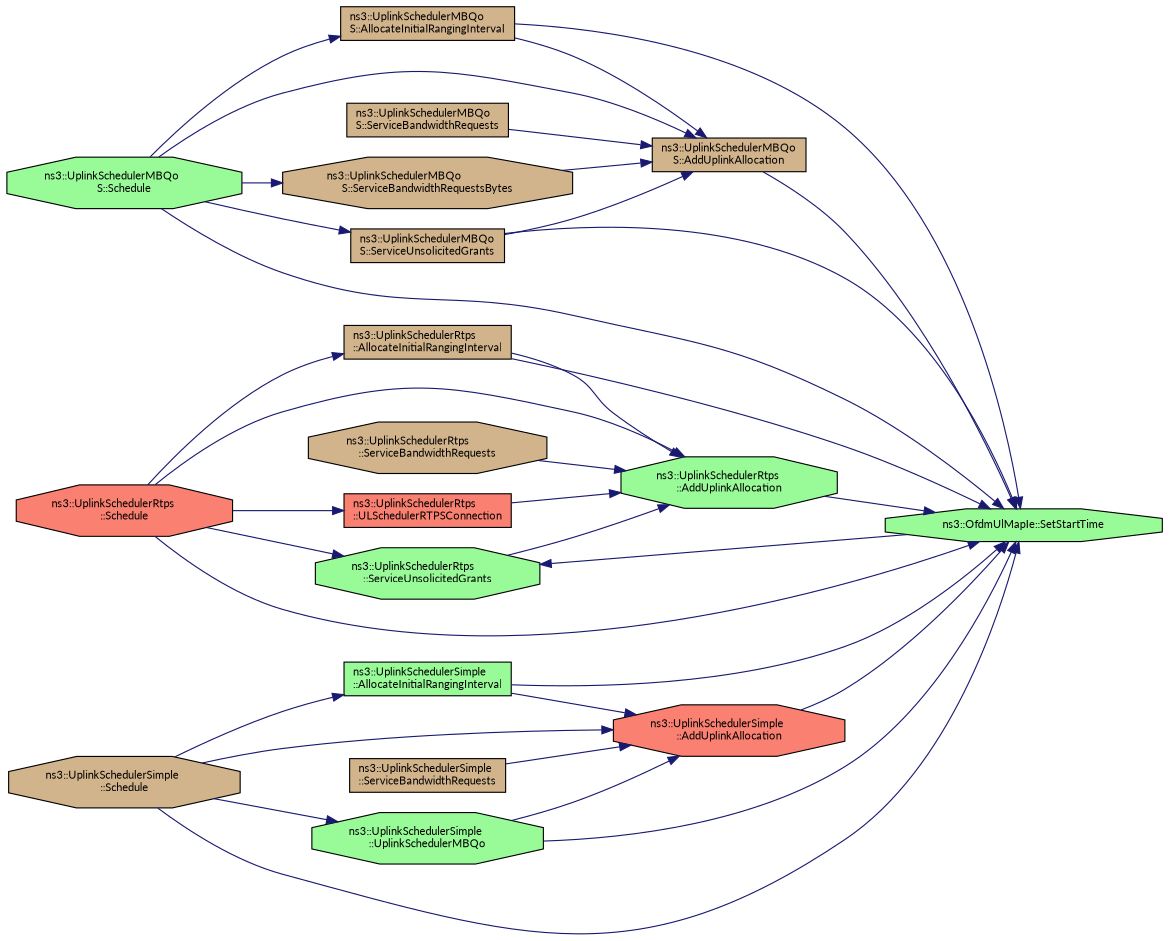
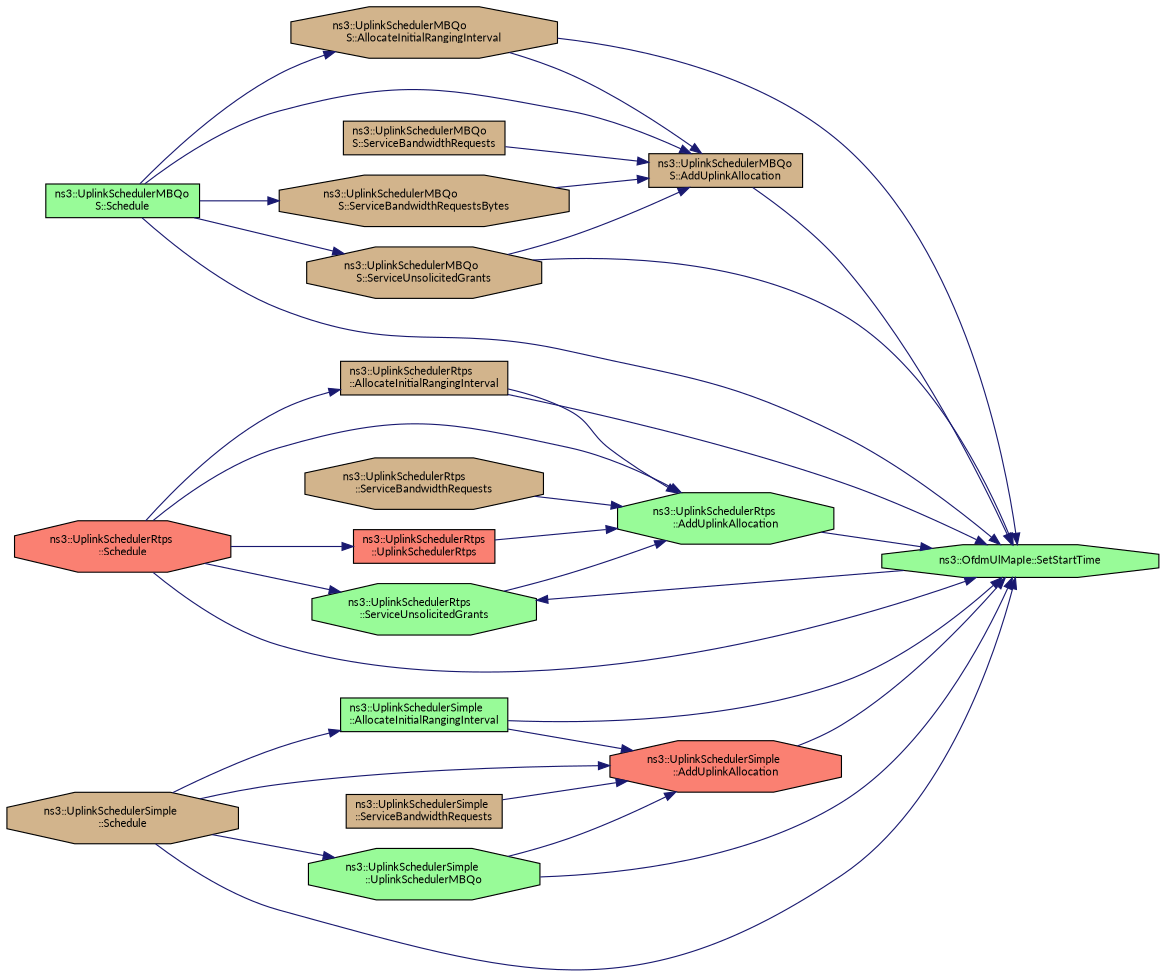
node "ns3::UplinkSchedulerMBQo S::AllocateInitialRangingInterval": shape box -> octagon
node "ns3::UplinkSchedulerMBQo S::Schedule": shape octagon -> box
node "ns3::UplinkSchedulerMBQo S::ServiceUnsolicitedGrants": shape box -> octagon
node "ns3::UplinkSchedulerRtps ::ULSchedulerRTPSConnection": label "ns3::UplinkSchedulerRtps ::ULSchedulerRTPSConnection" -> "ns3::UplinkSchedulerRtps ::UplinkSchedulerRtps"
